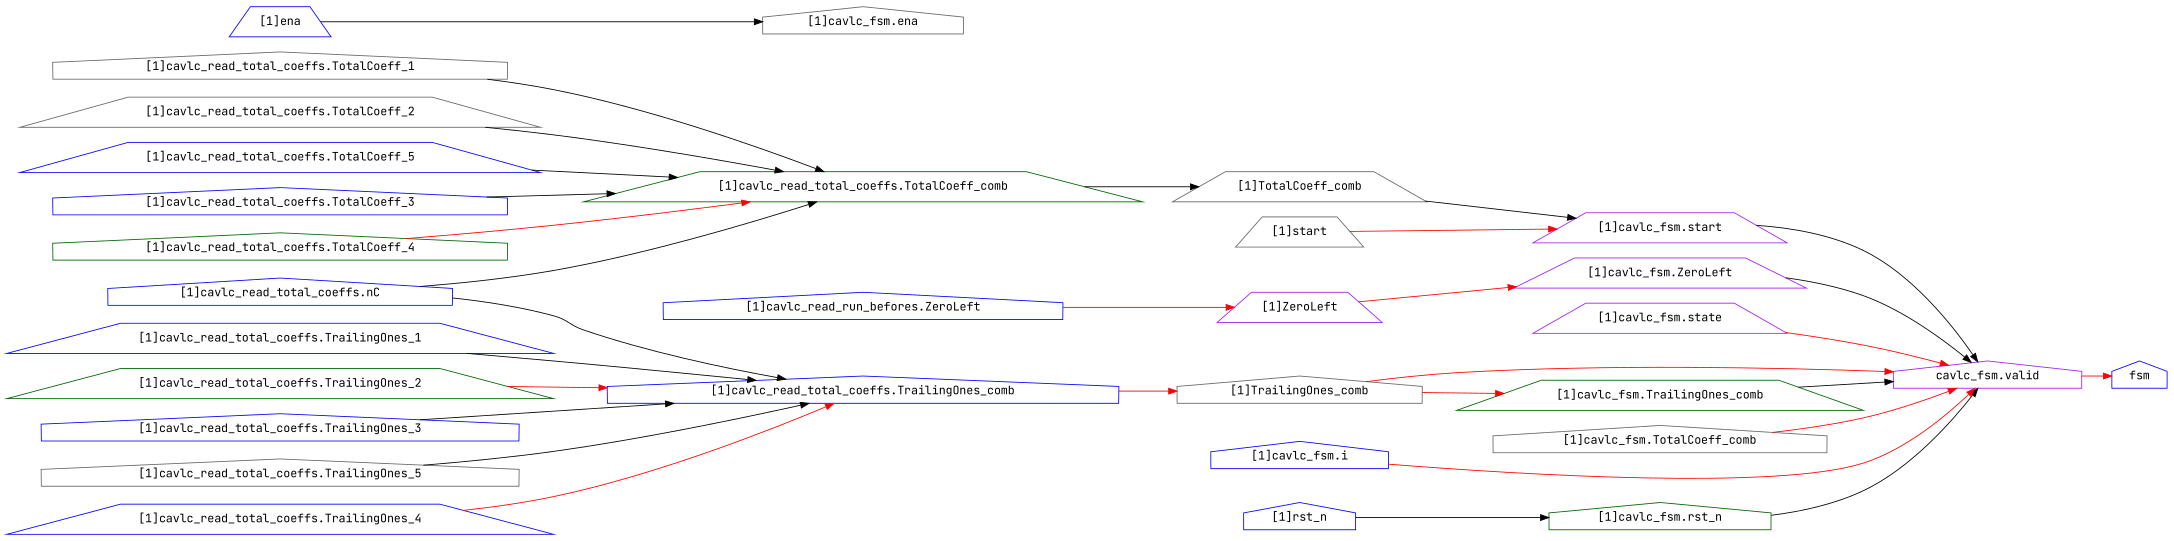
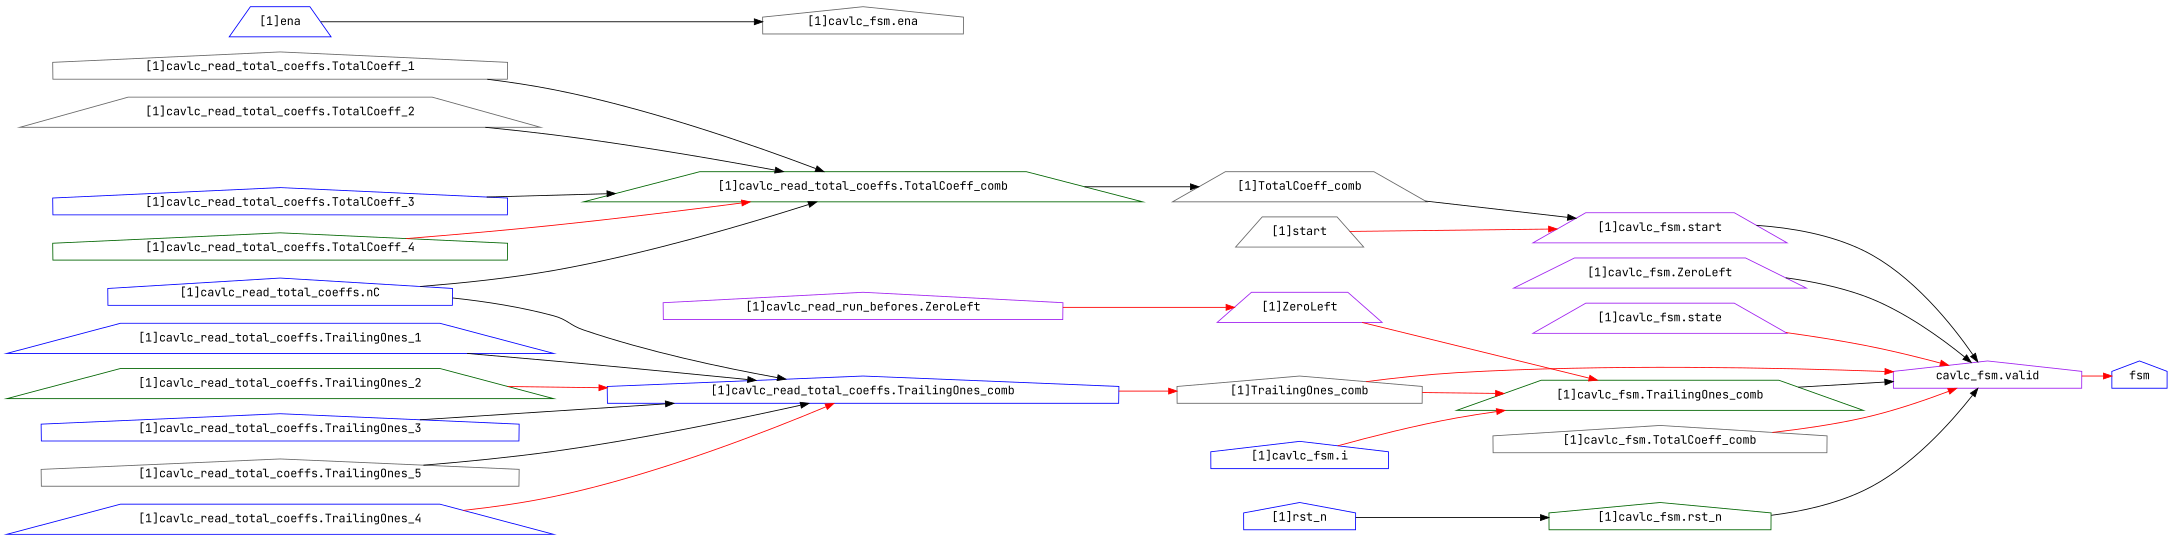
node "[1]cavlc_read_total_coeffs.TotalCoeff_5": removed
edge "[1]ZeroLeft" -> "[1]cavlc_fsm.ZeroLeft": now "[1]ZeroLeft" -> "[1]cavlc_fsm.TrailingOnes_comb"
node "[1]cavlc_read_run_befores.ZeroLeft": color blue -> purple
edge "[1]cavlc_fsm.i" -> "cavlc_fsm.valid": now "[1]cavlc_fsm.i" -> "[1]cavlc_fsm.TrailingOnes_comb"
